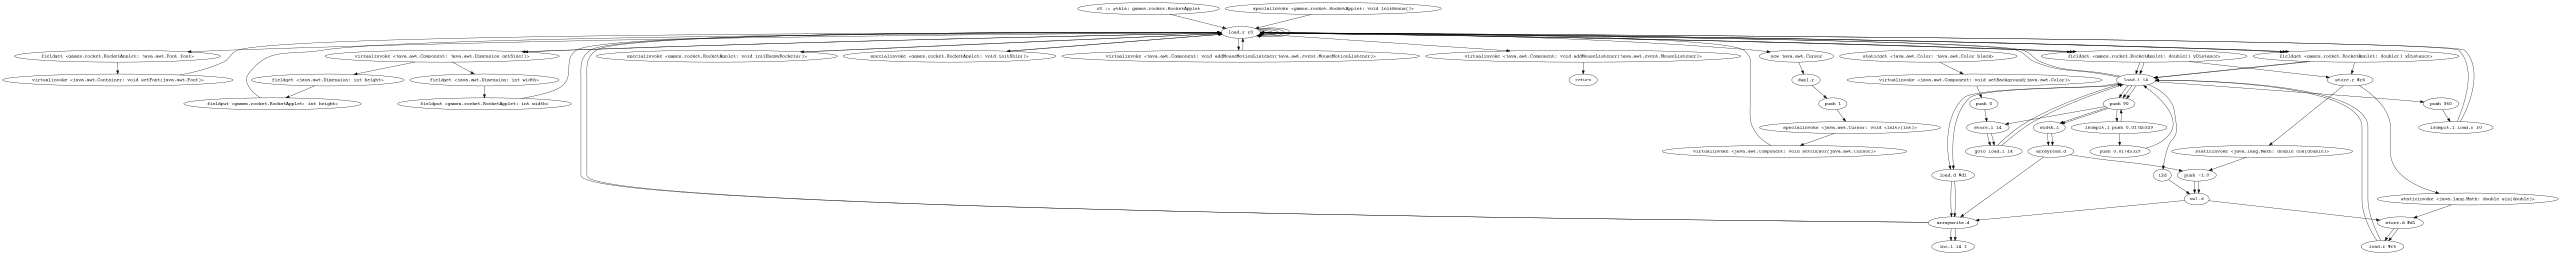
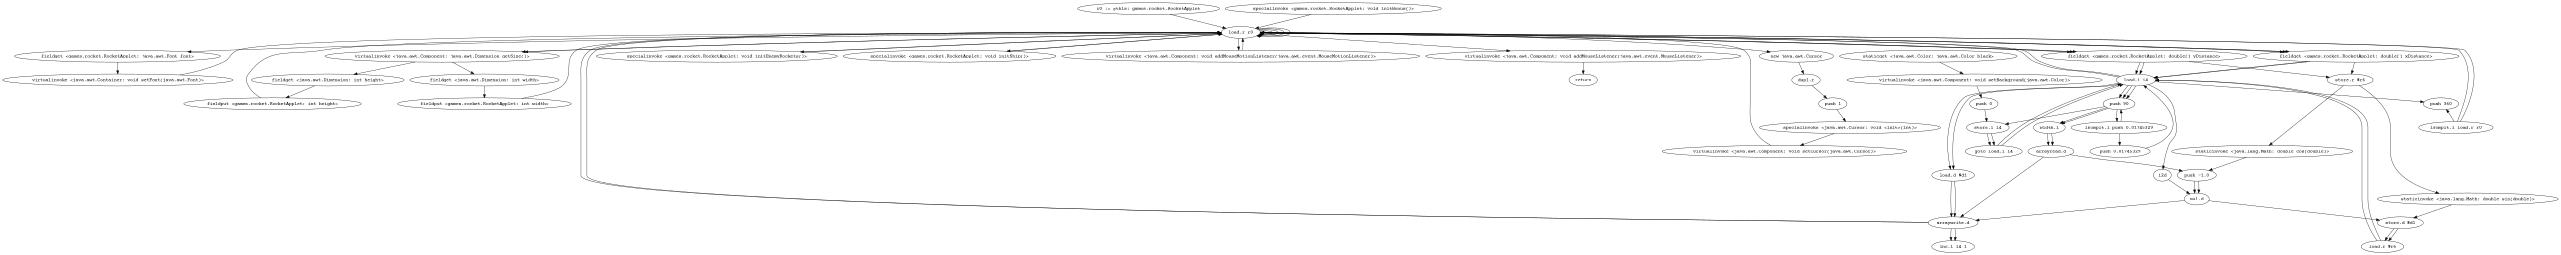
edge "push 360" -> "ifcmplt.i load.r r0": reversed
